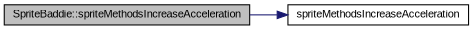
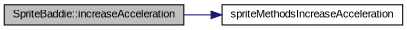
node "SpriteBaddie::spriteMethodsIncreaseAcceleration": label "SpriteBaddie::spriteMethodsIncreaseAcceleration" -> "SpriteBaddie::increaseAcceleration"
